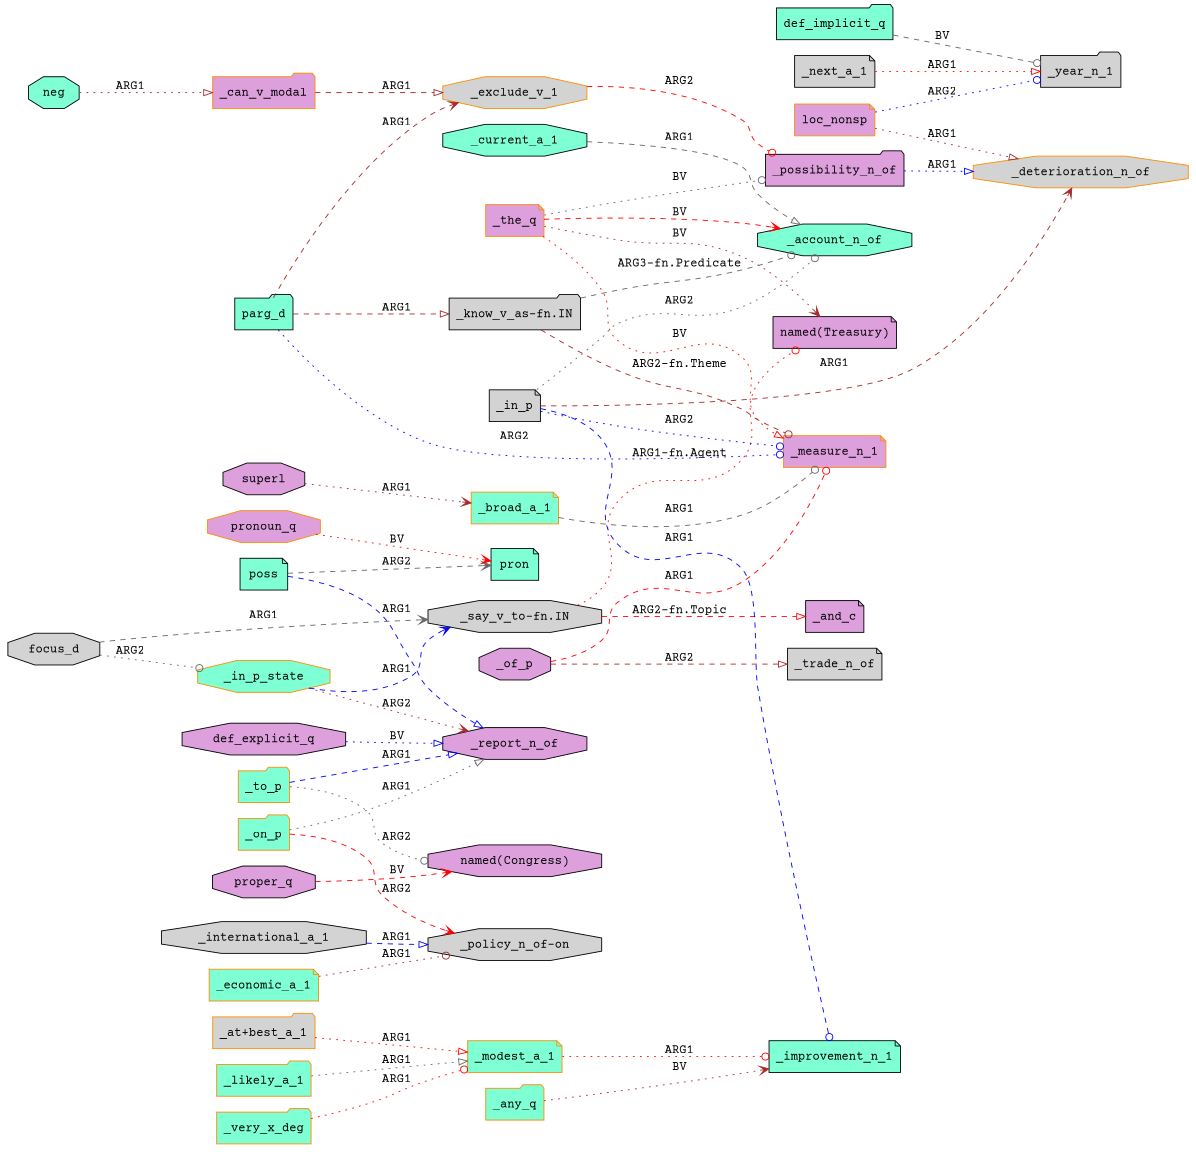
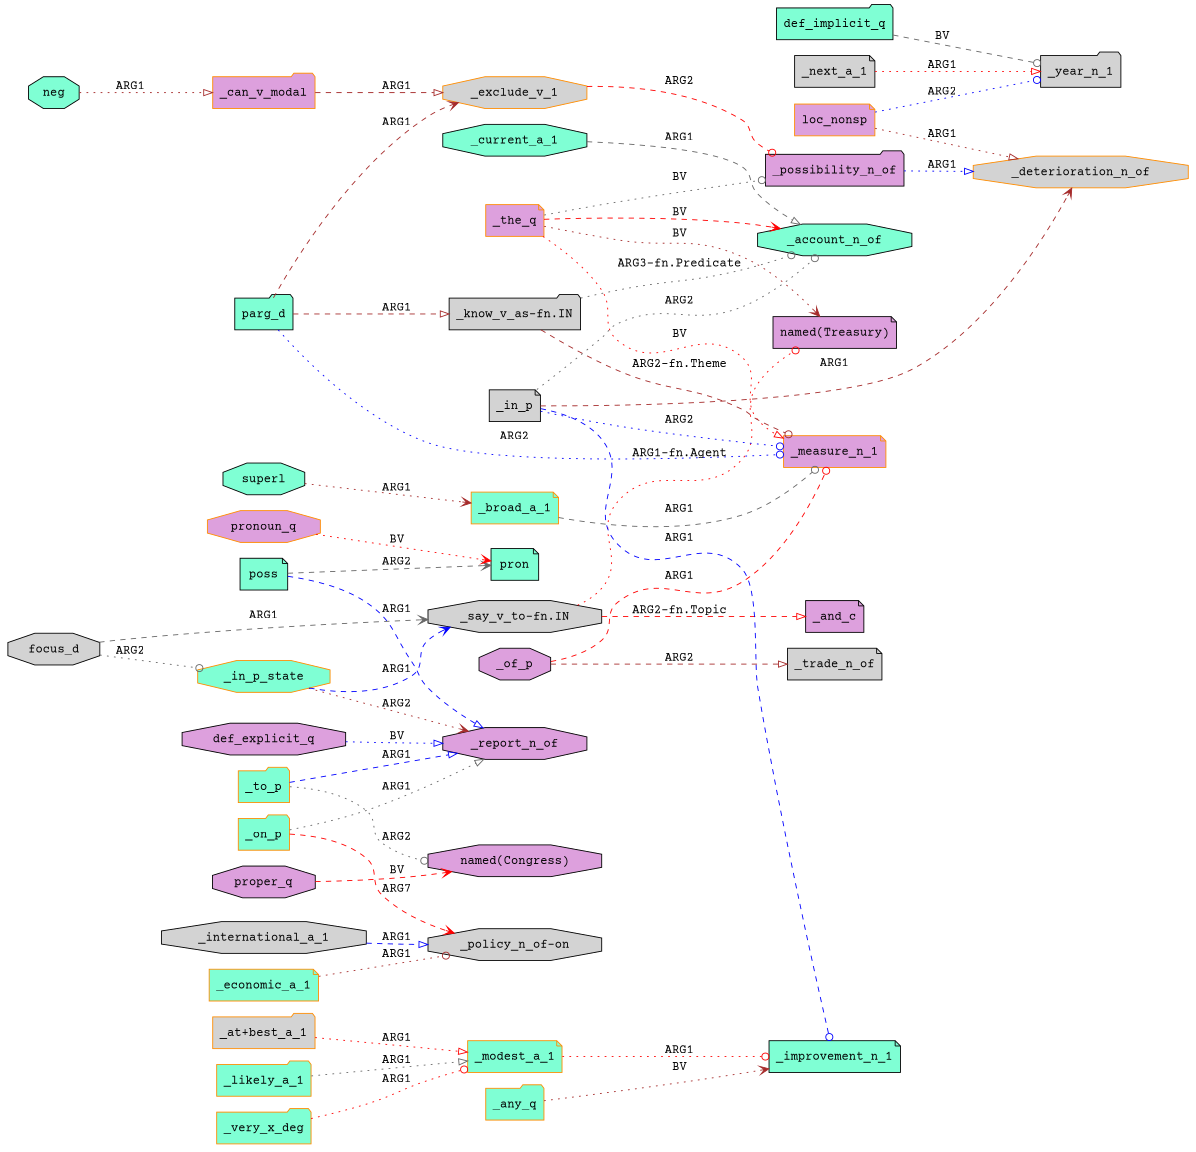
edge "_know_v_as-fn.IN" -> "_account_n_of": style dashed -> dotted
node "superl": fillcolor plum -> aquamarine
edge "_on_p" -> "_policy_n_of-on": label "ARG2" -> "ARG7"
